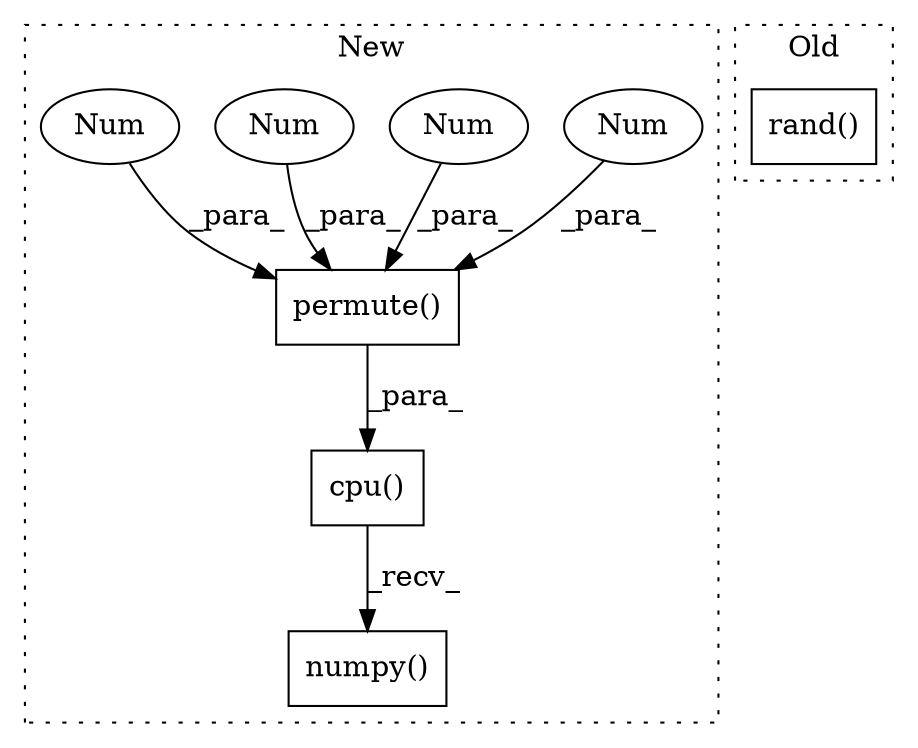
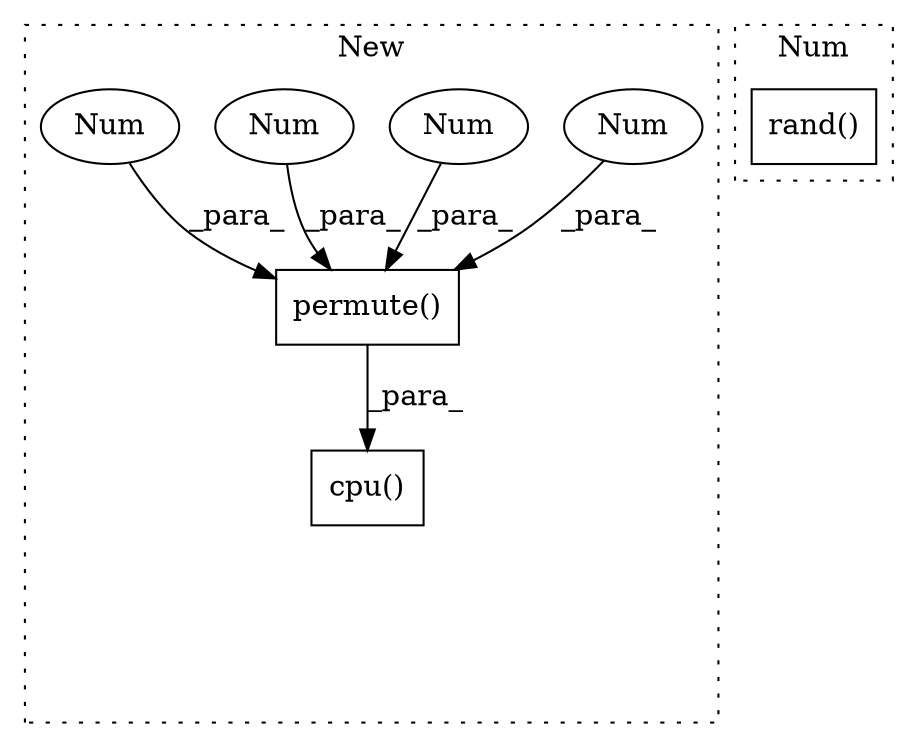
cluster "Old": label "Old" -> "Num"
node "numpy()": removed
